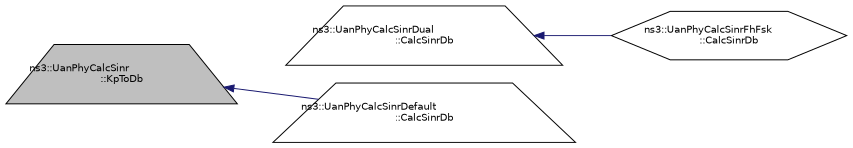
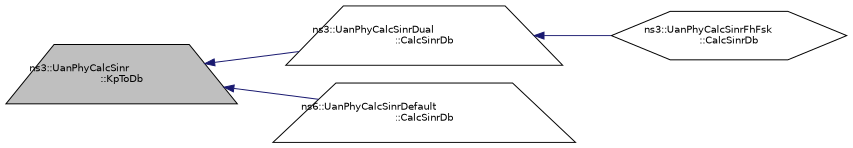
edge "ns3::UanPhyCalcSinrDual ::CalcSinrDb" -> "ns3::UanPhyCalcSinr ::KpToDb": added
node "ns3::UanPhyCalcSinrDefault ::CalcSinrDb": label "ns3::UanPhyCalcSinrDefault ::CalcSinrDb" -> "ns6::UanPhyCalcSinrDefault ::CalcSinrDb"
